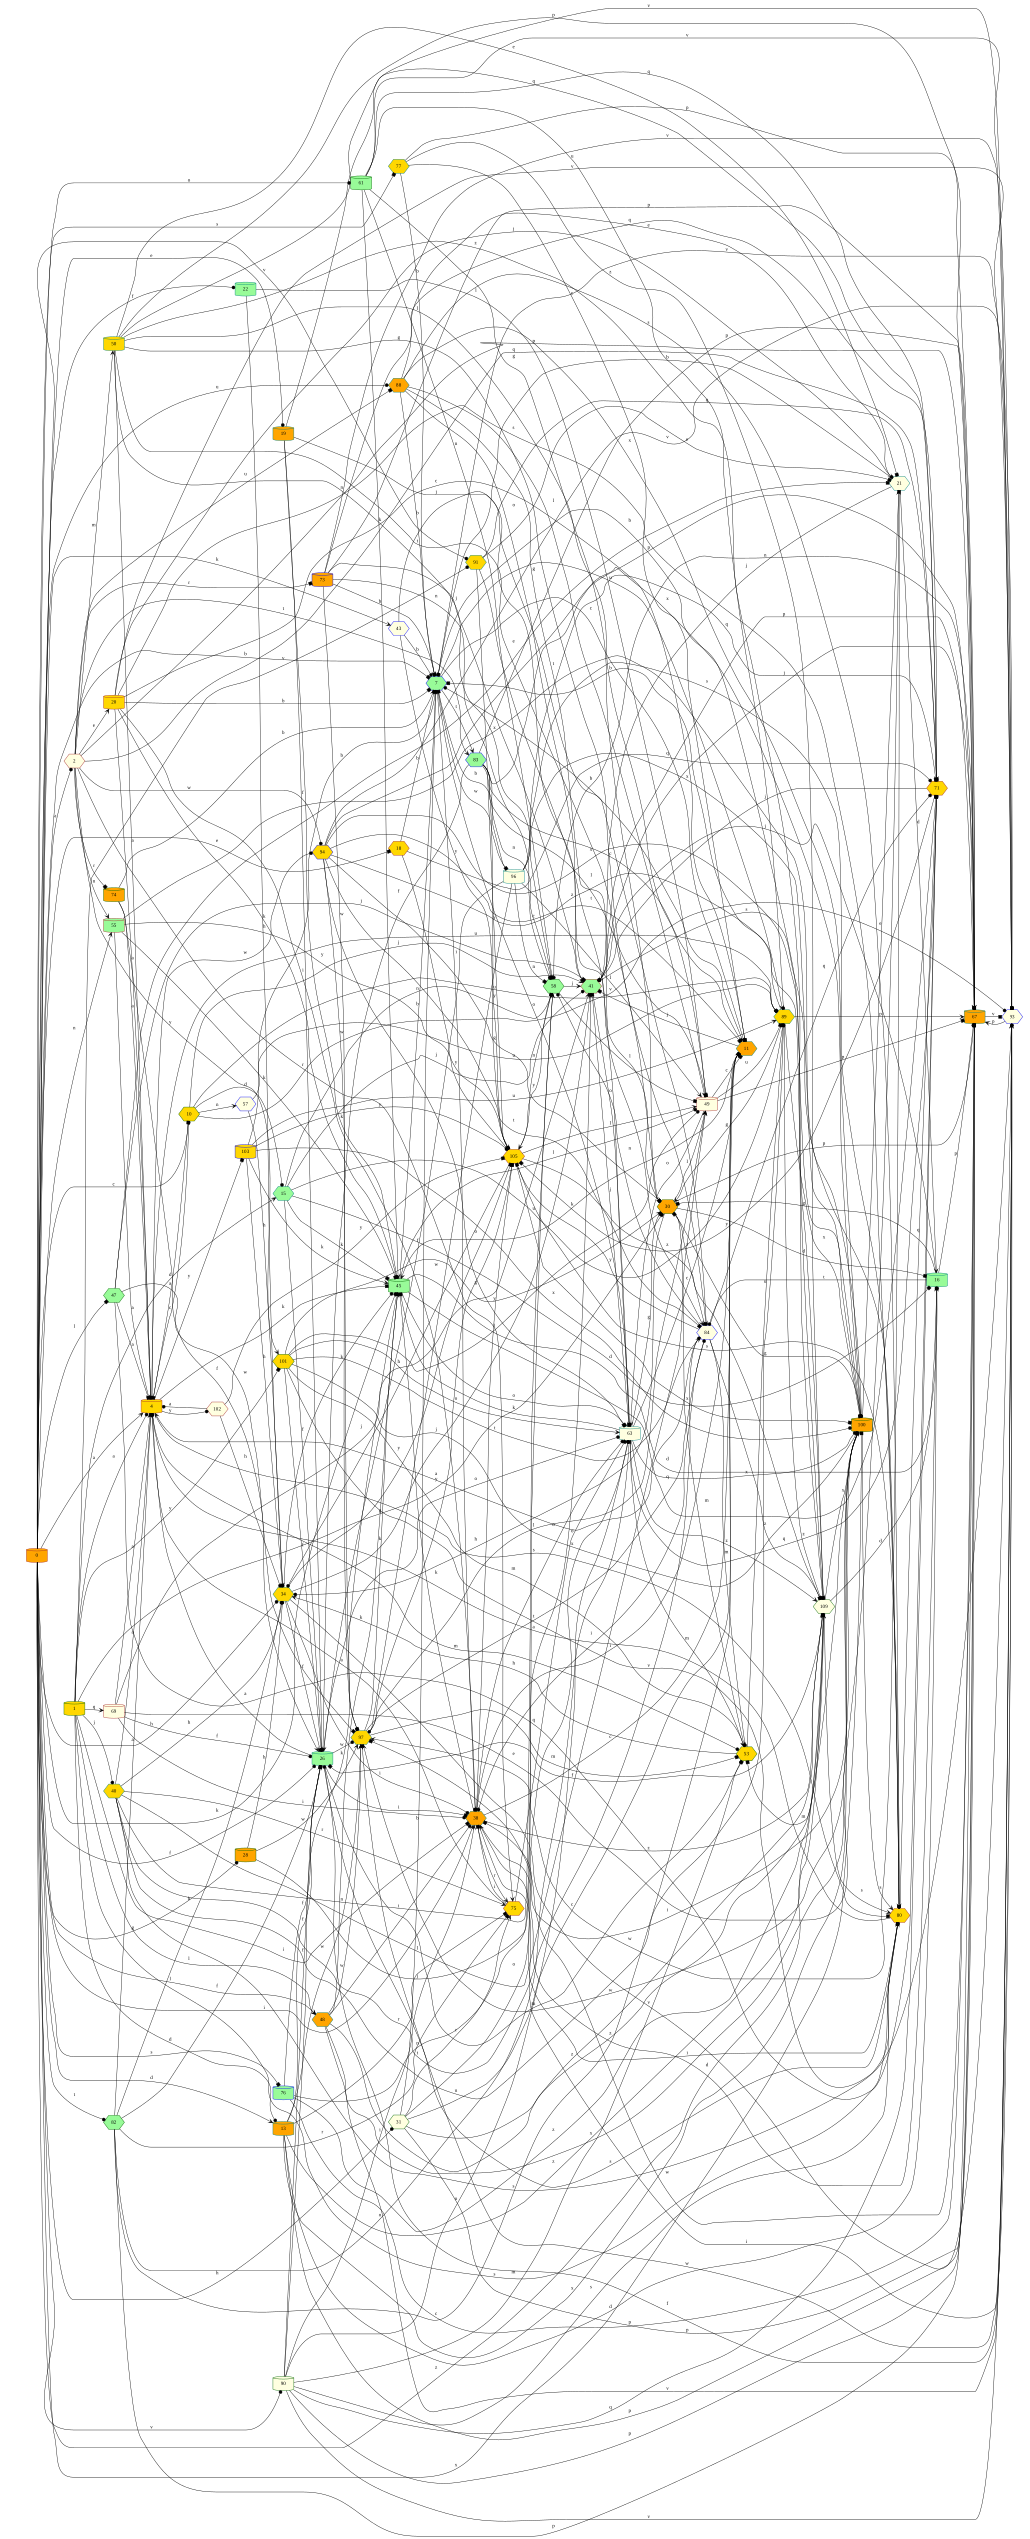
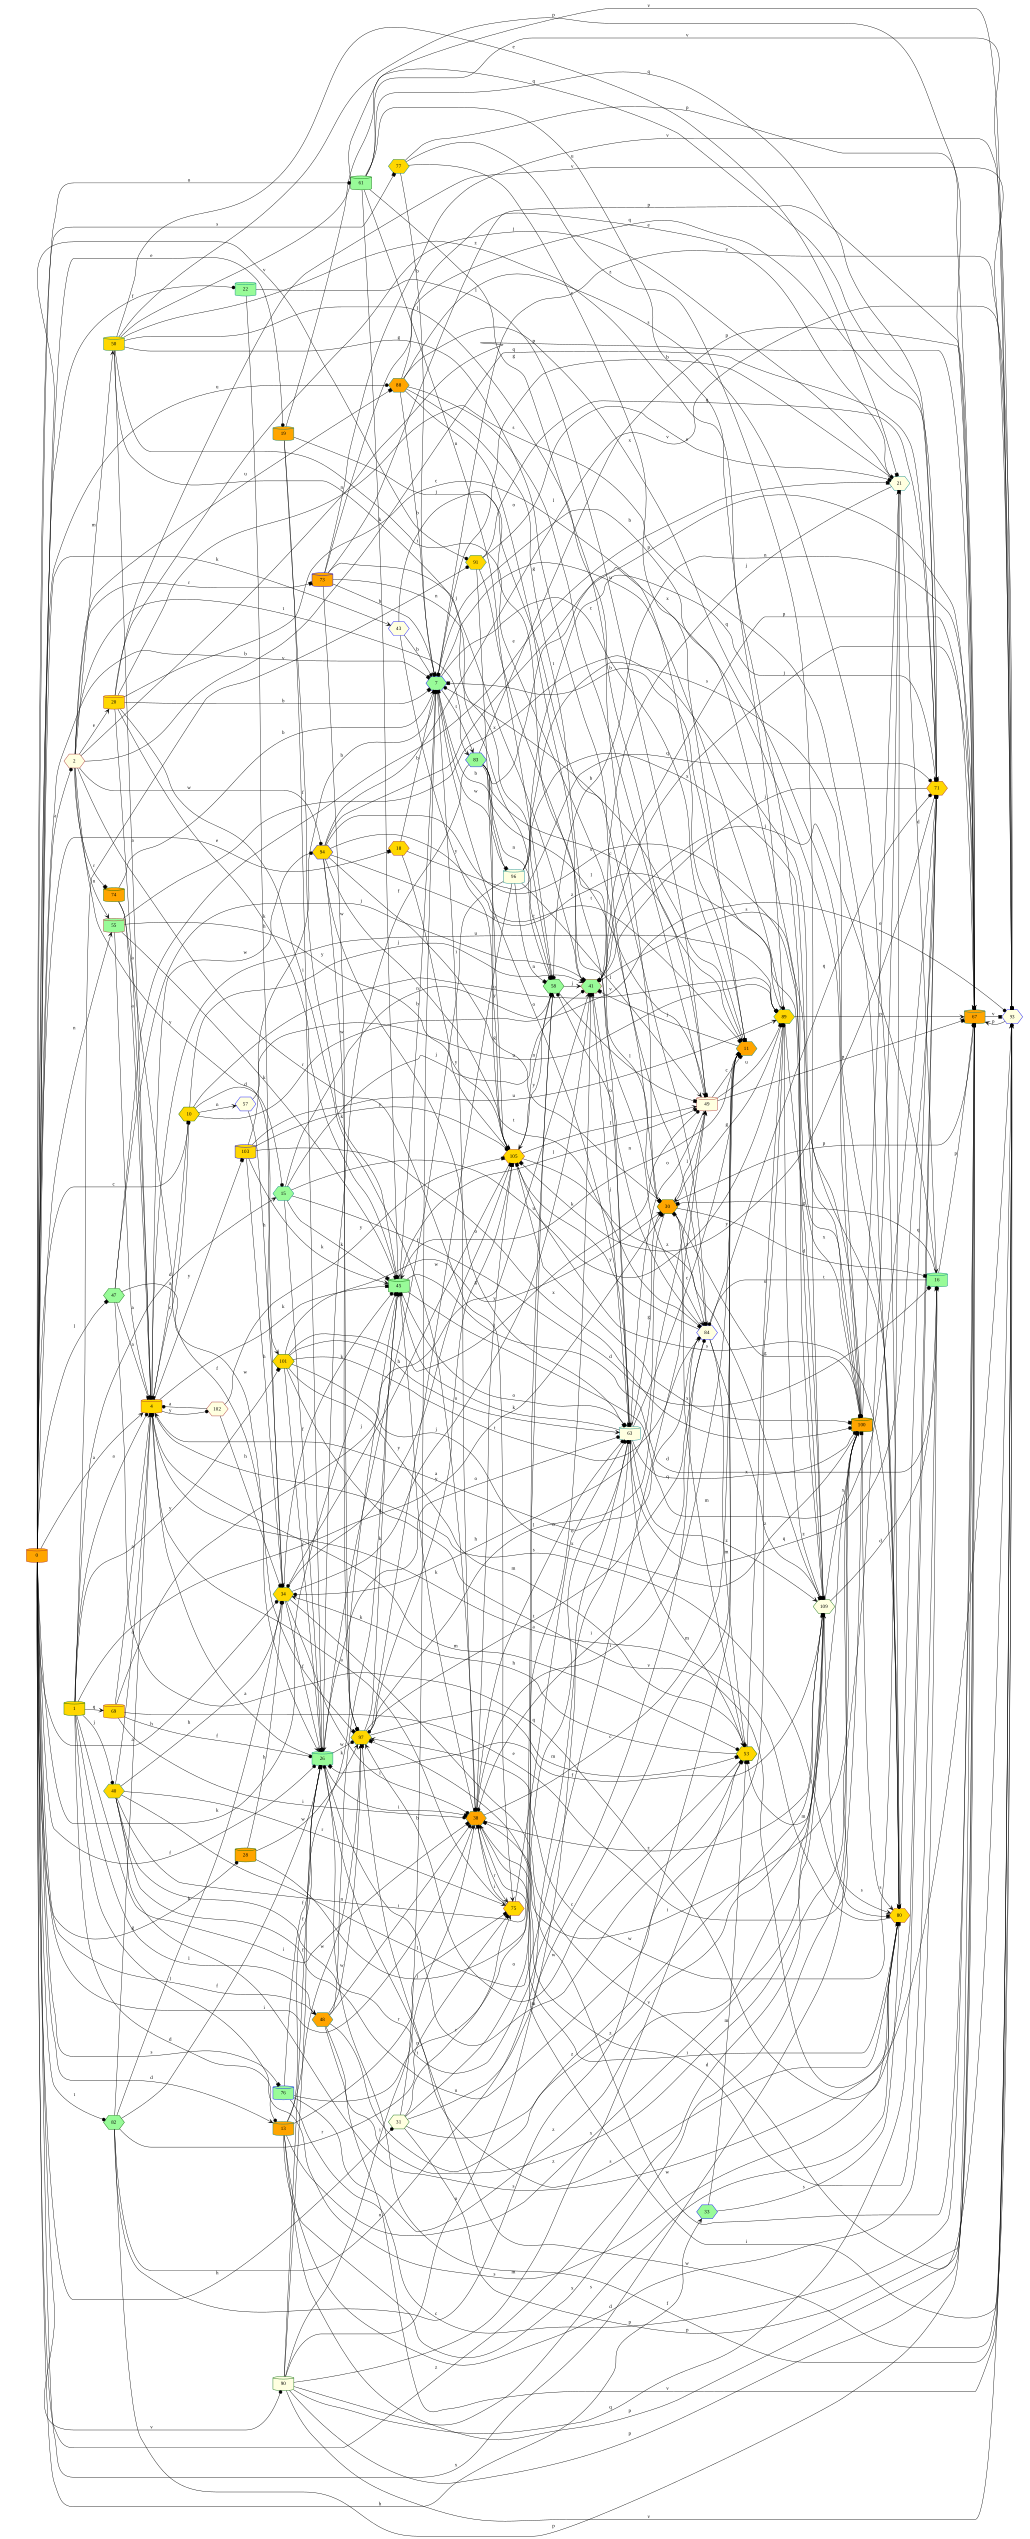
node "69": fillcolor lightyellow -> gold
edge "100" -> "97": now "53" -> "97"
node "33": added
